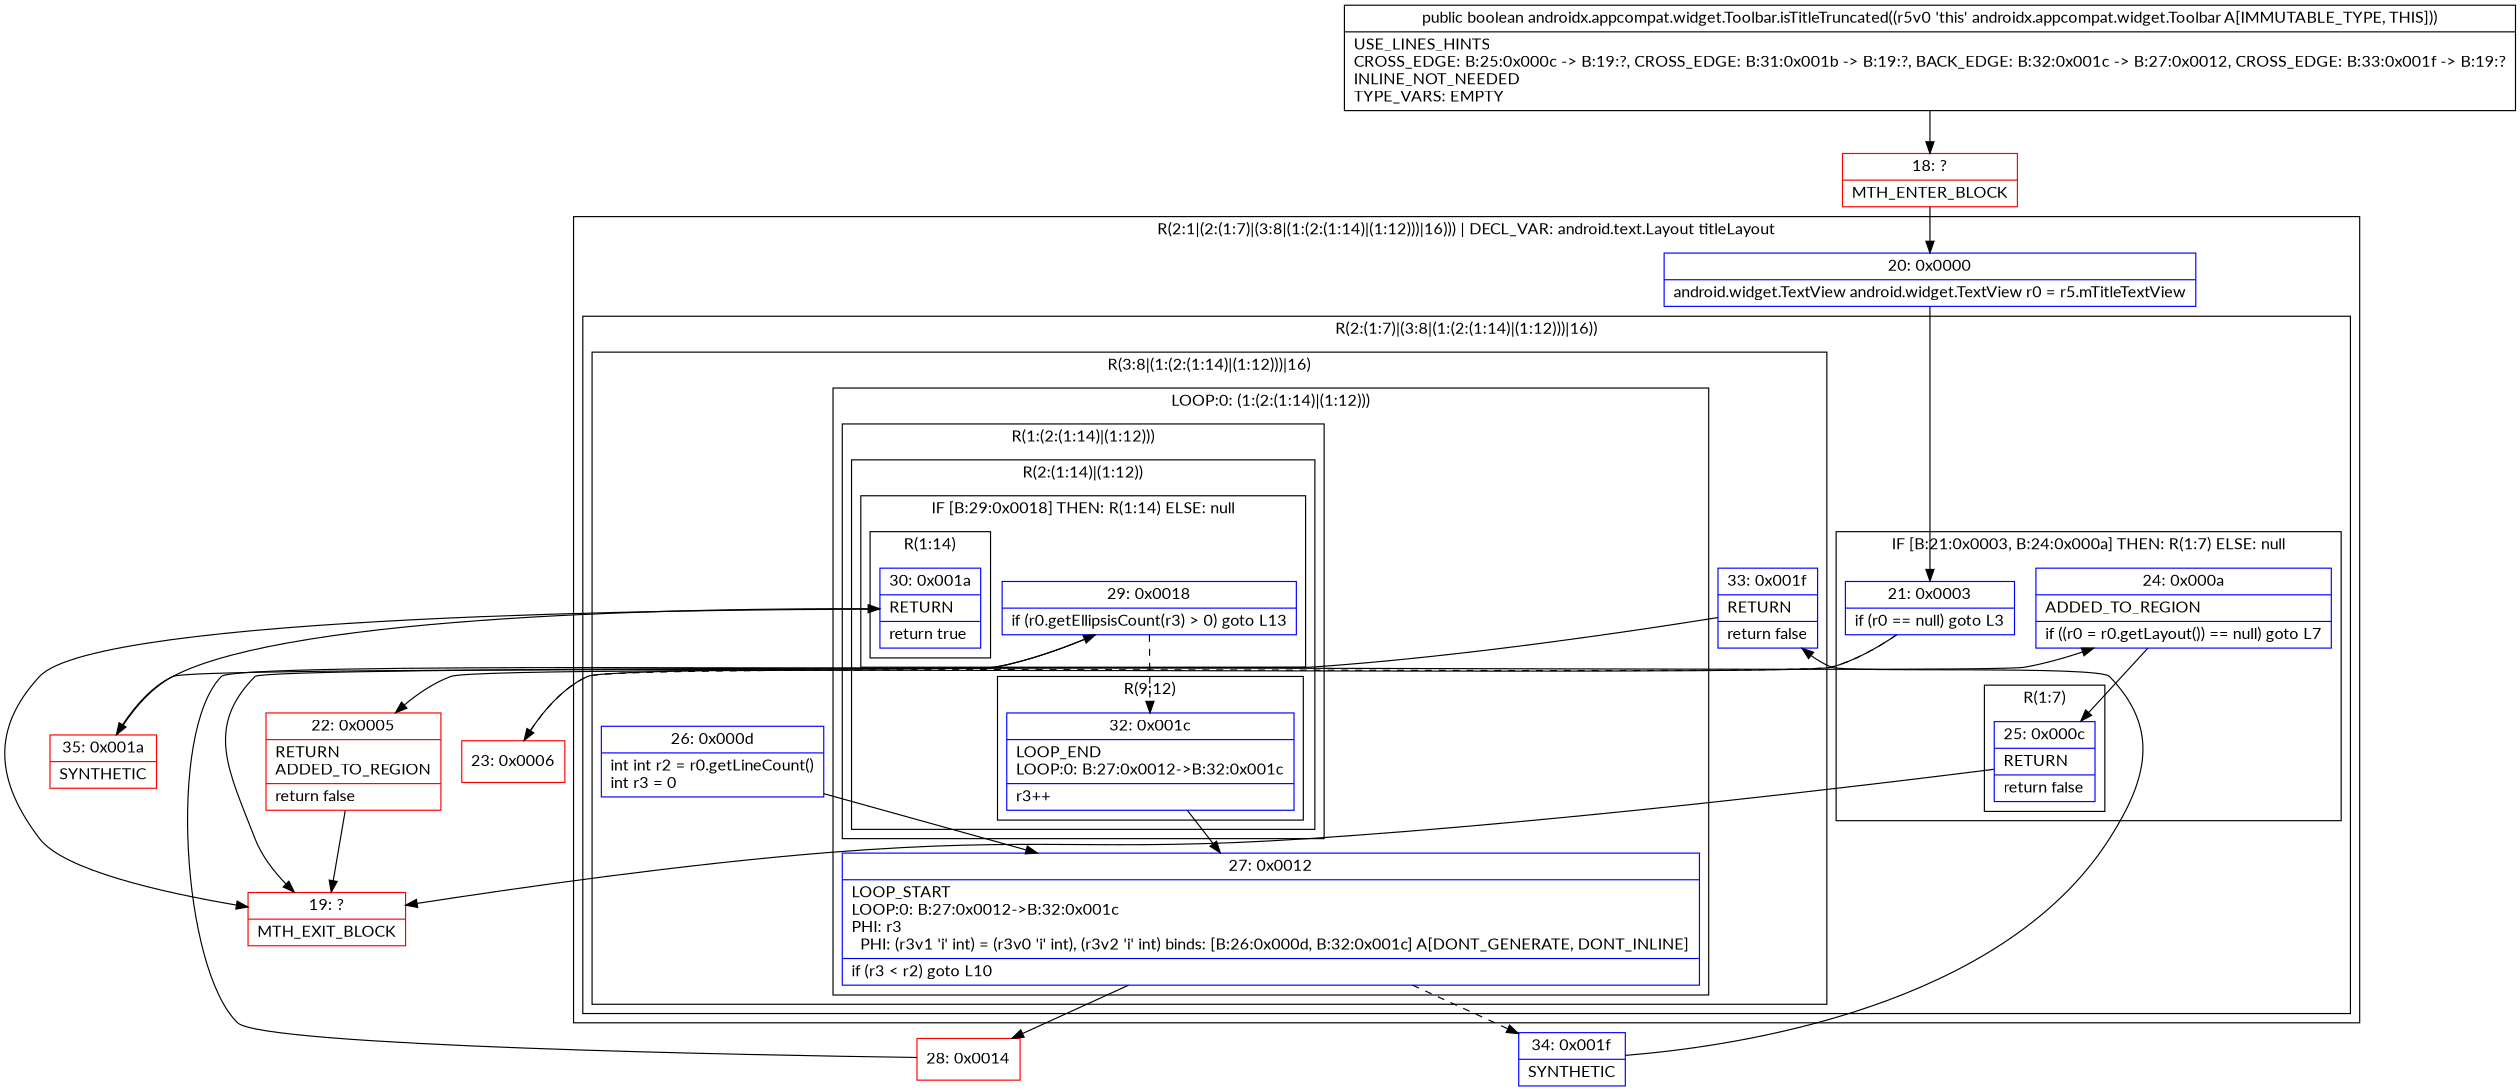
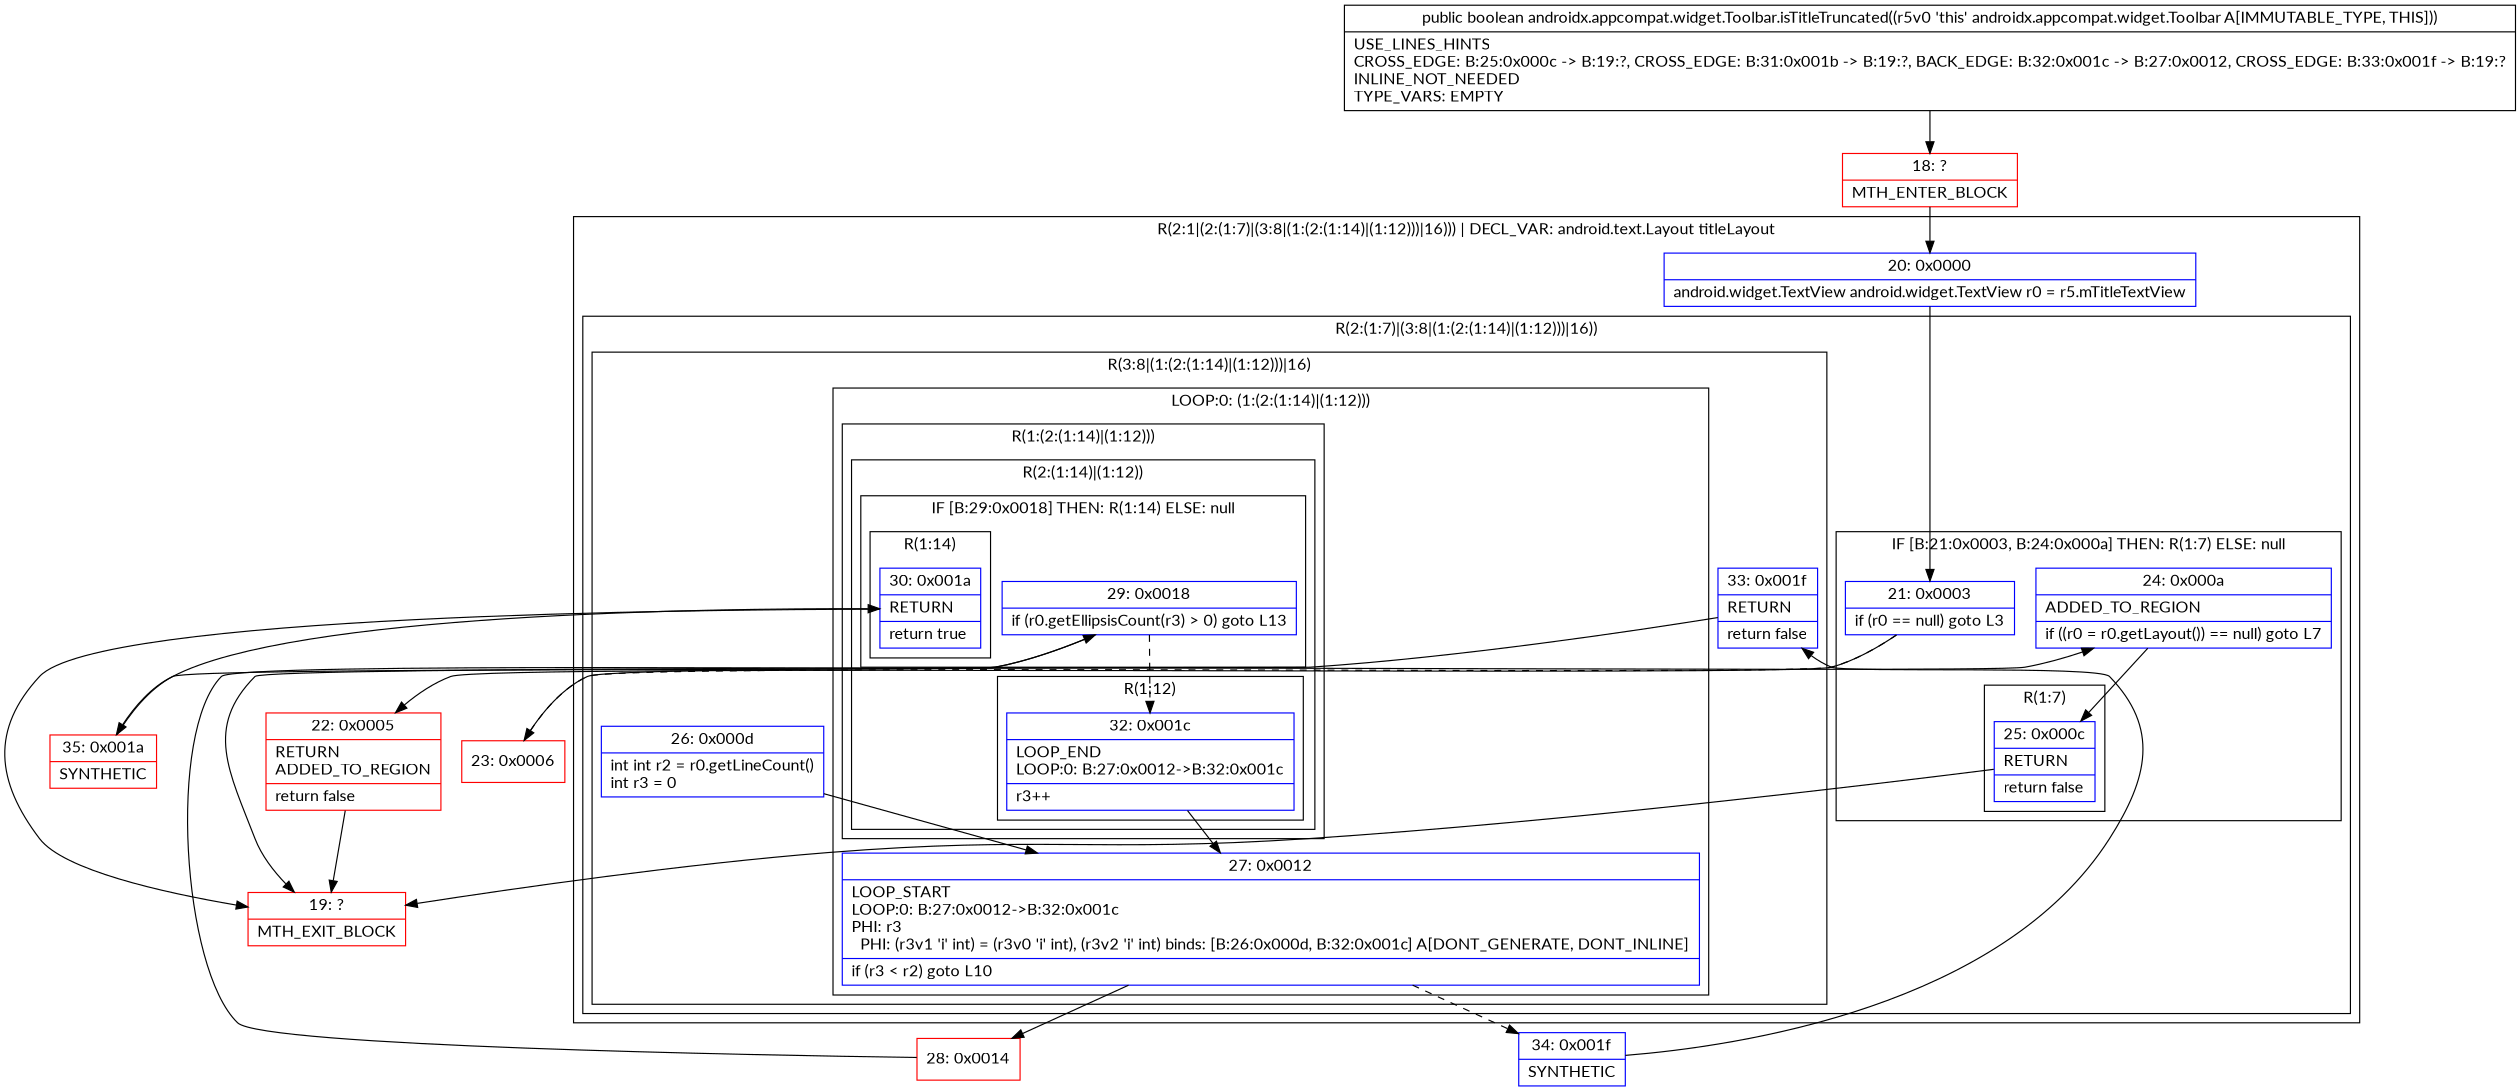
cluster "R(9:12)": label "R(9:12)" -> "R(1:12)"
